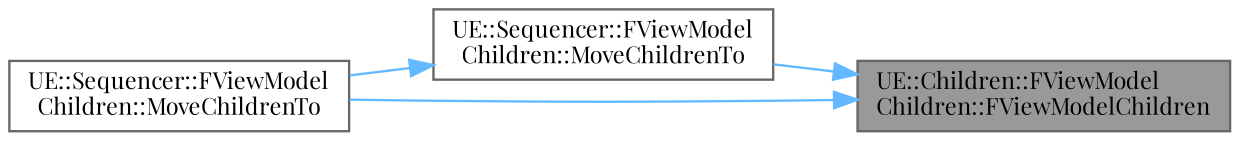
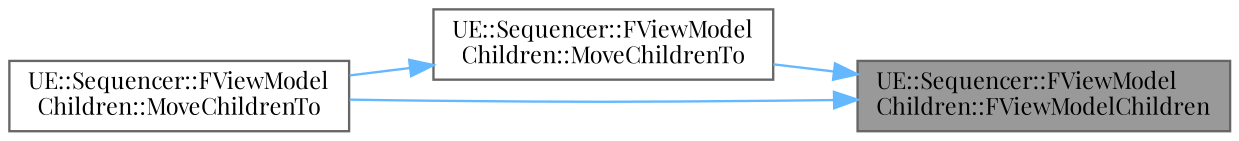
node "UE::Children::FViewModel Children::FViewModelChildren": label "UE::Children::FViewModel Children::FViewModelChildren" -> "UE::Sequencer::FViewModel Children::FViewModelChildren"
